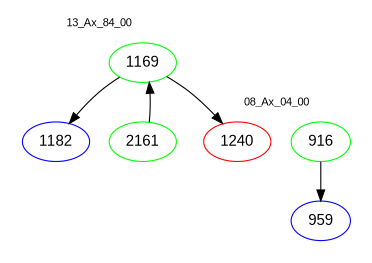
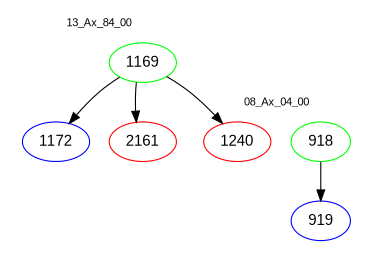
edge "2161" -> "1169": reversed
node "1182": label "1182" -> "1172"
node "2161": color green -> red
node "916": label "916" -> "918"
node "959": label "959" -> "919"
